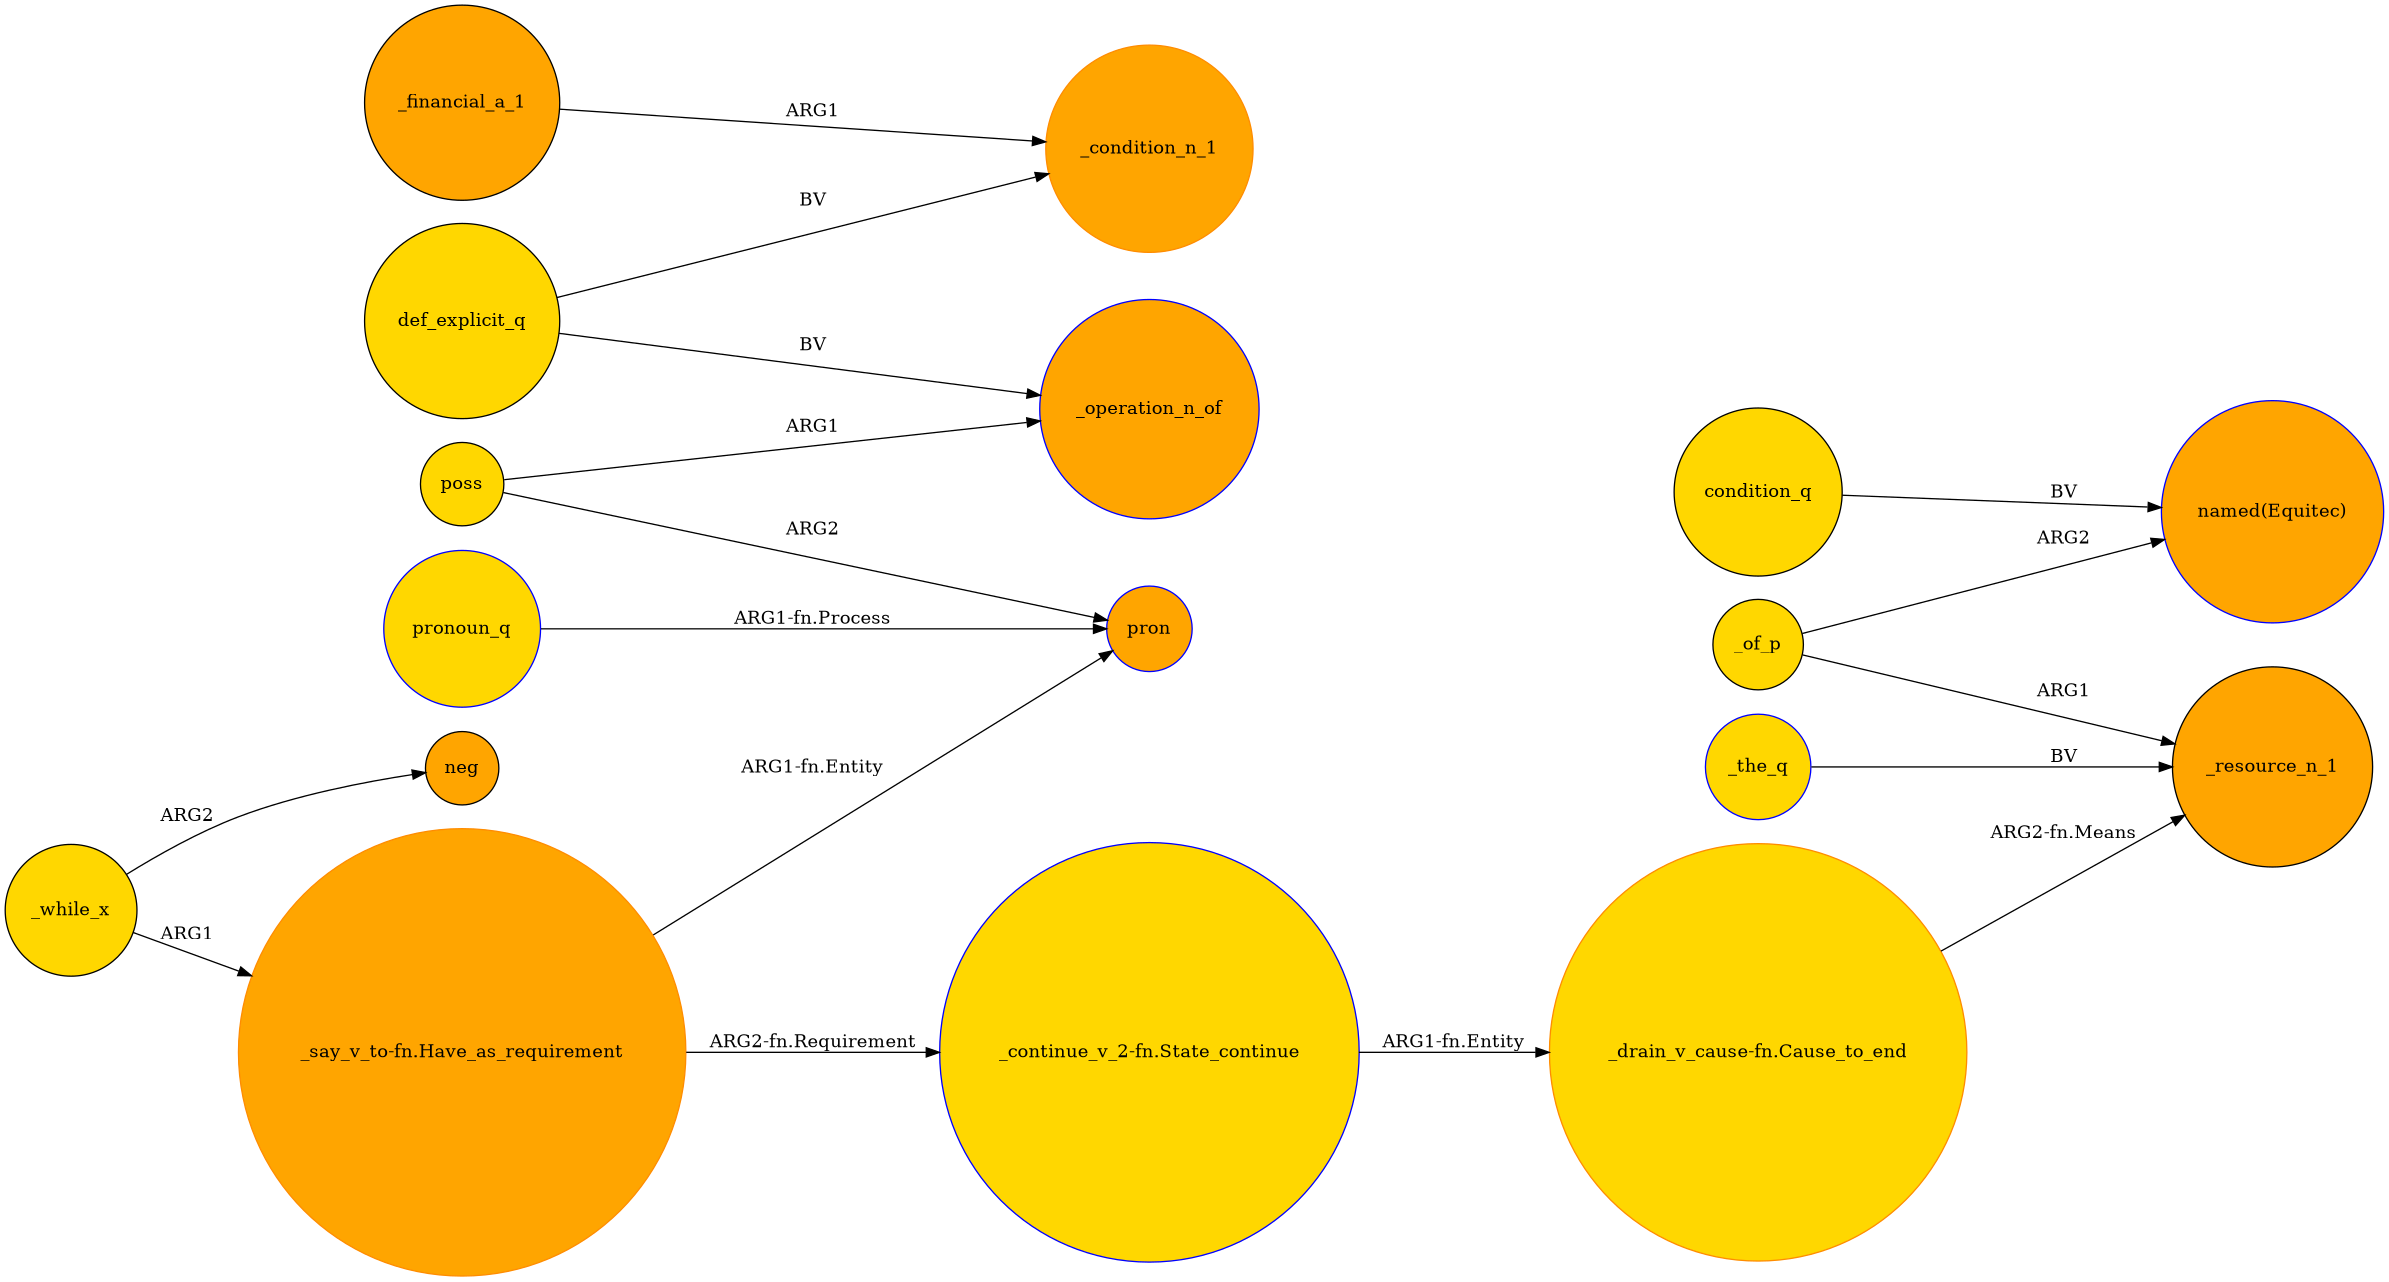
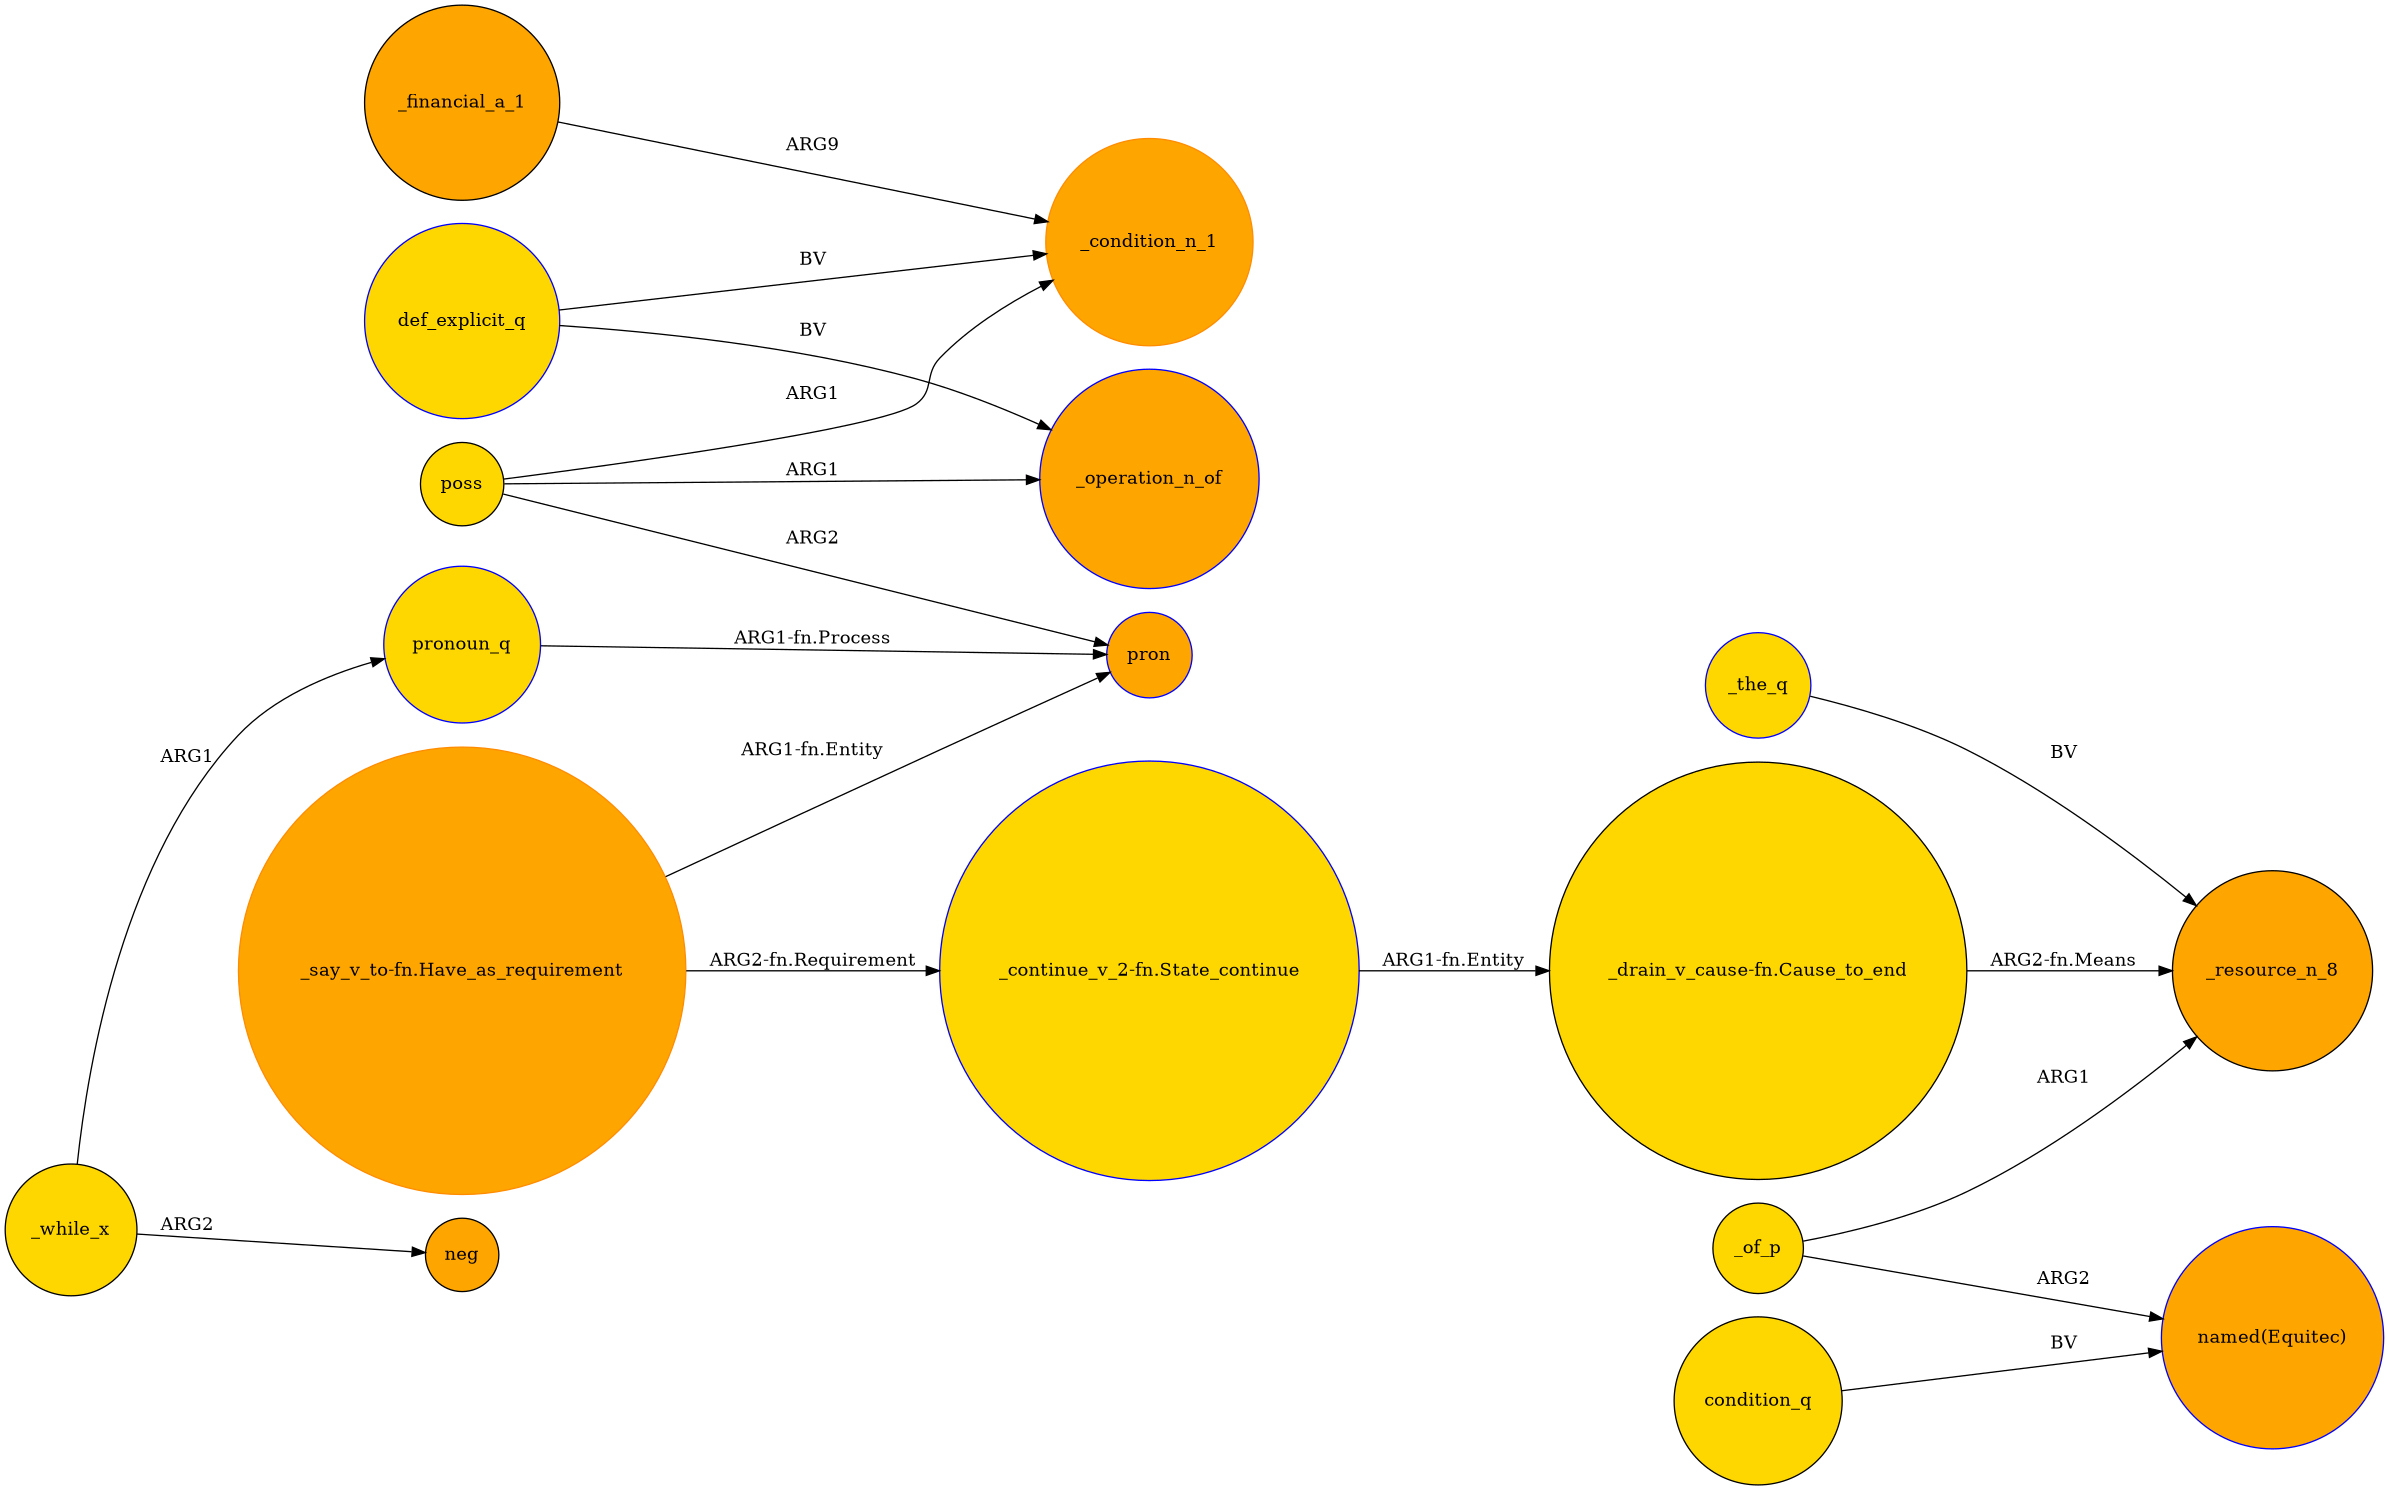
edge "_financial_a_1" -> "_condition_n_1": label "ARG1" -> "ARG9"
node "def_explicit_q": color black -> blue
edge "poss" -> "_condition_n_1": added, label "ARG1"
node "_resource_n_1": label "_resource_n_1" -> "_resource_n_8"
edge "_while_x" -> "_say_v_to-fn.Have_as_requirement": now "_while_x" -> "pronoun_q"
node "_drain_v_cause-fn.Cause_to_end": color darkorange -> black
